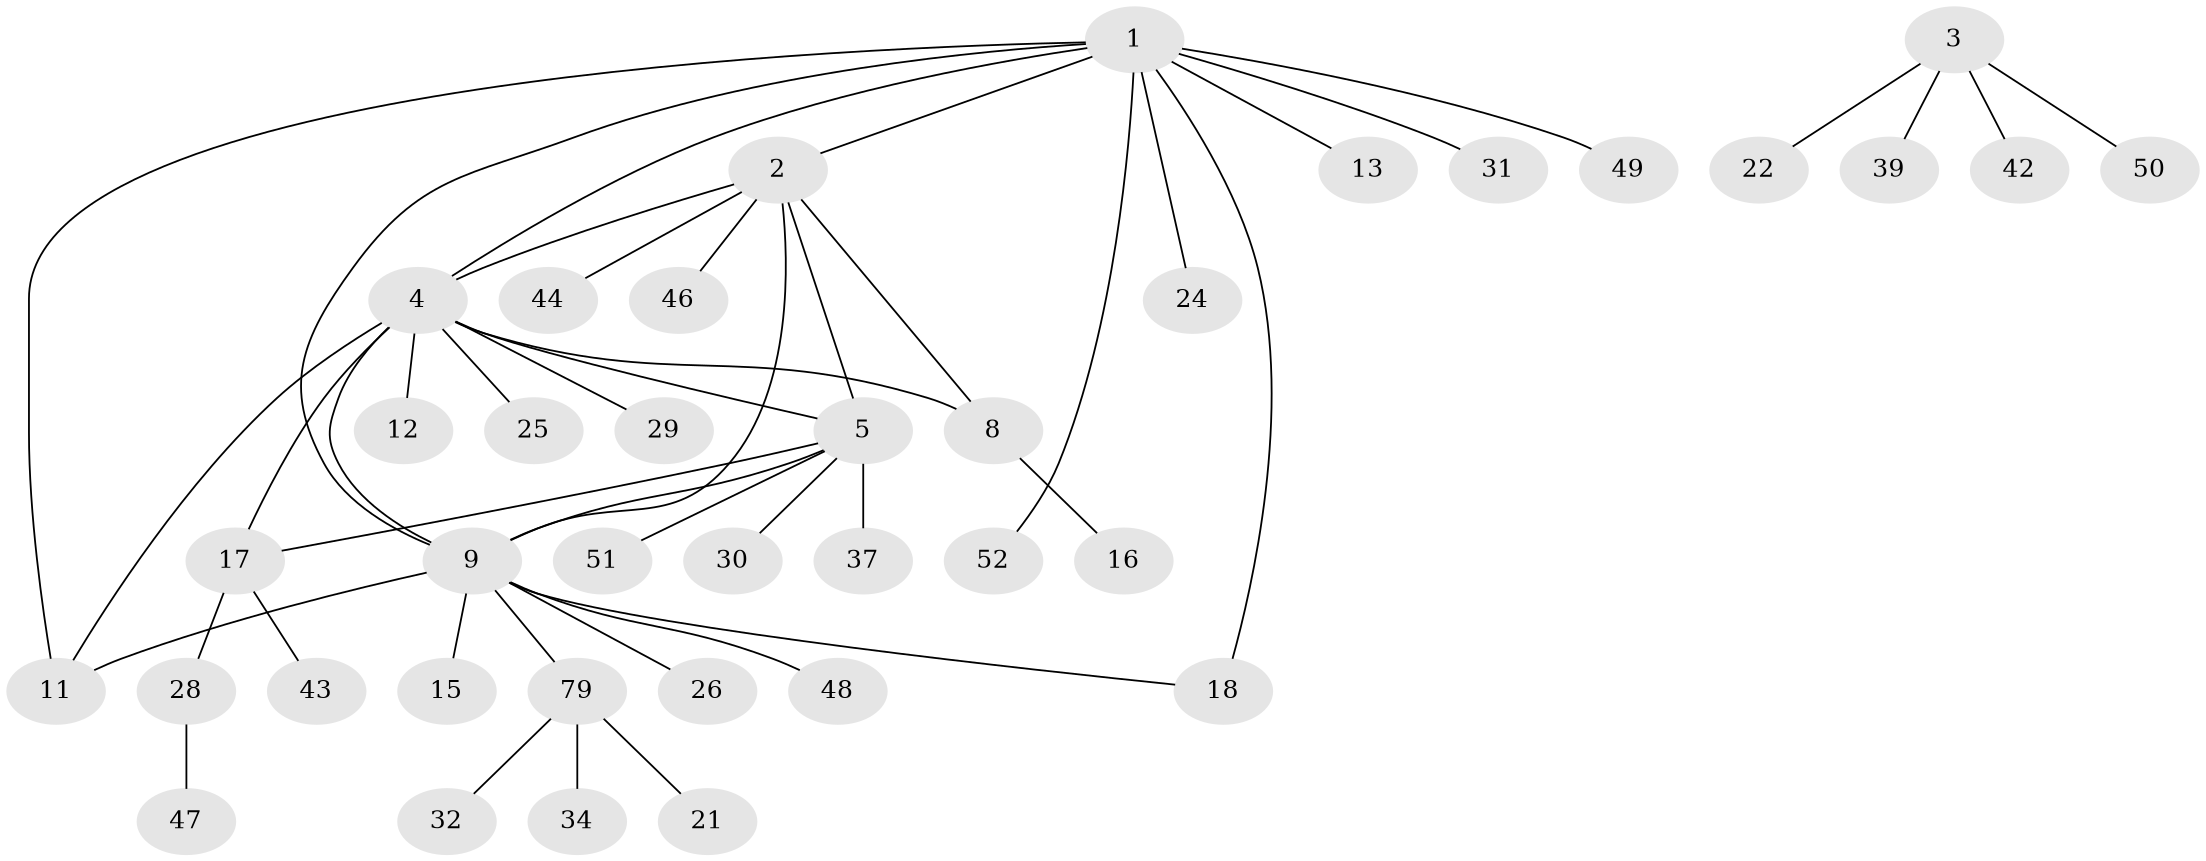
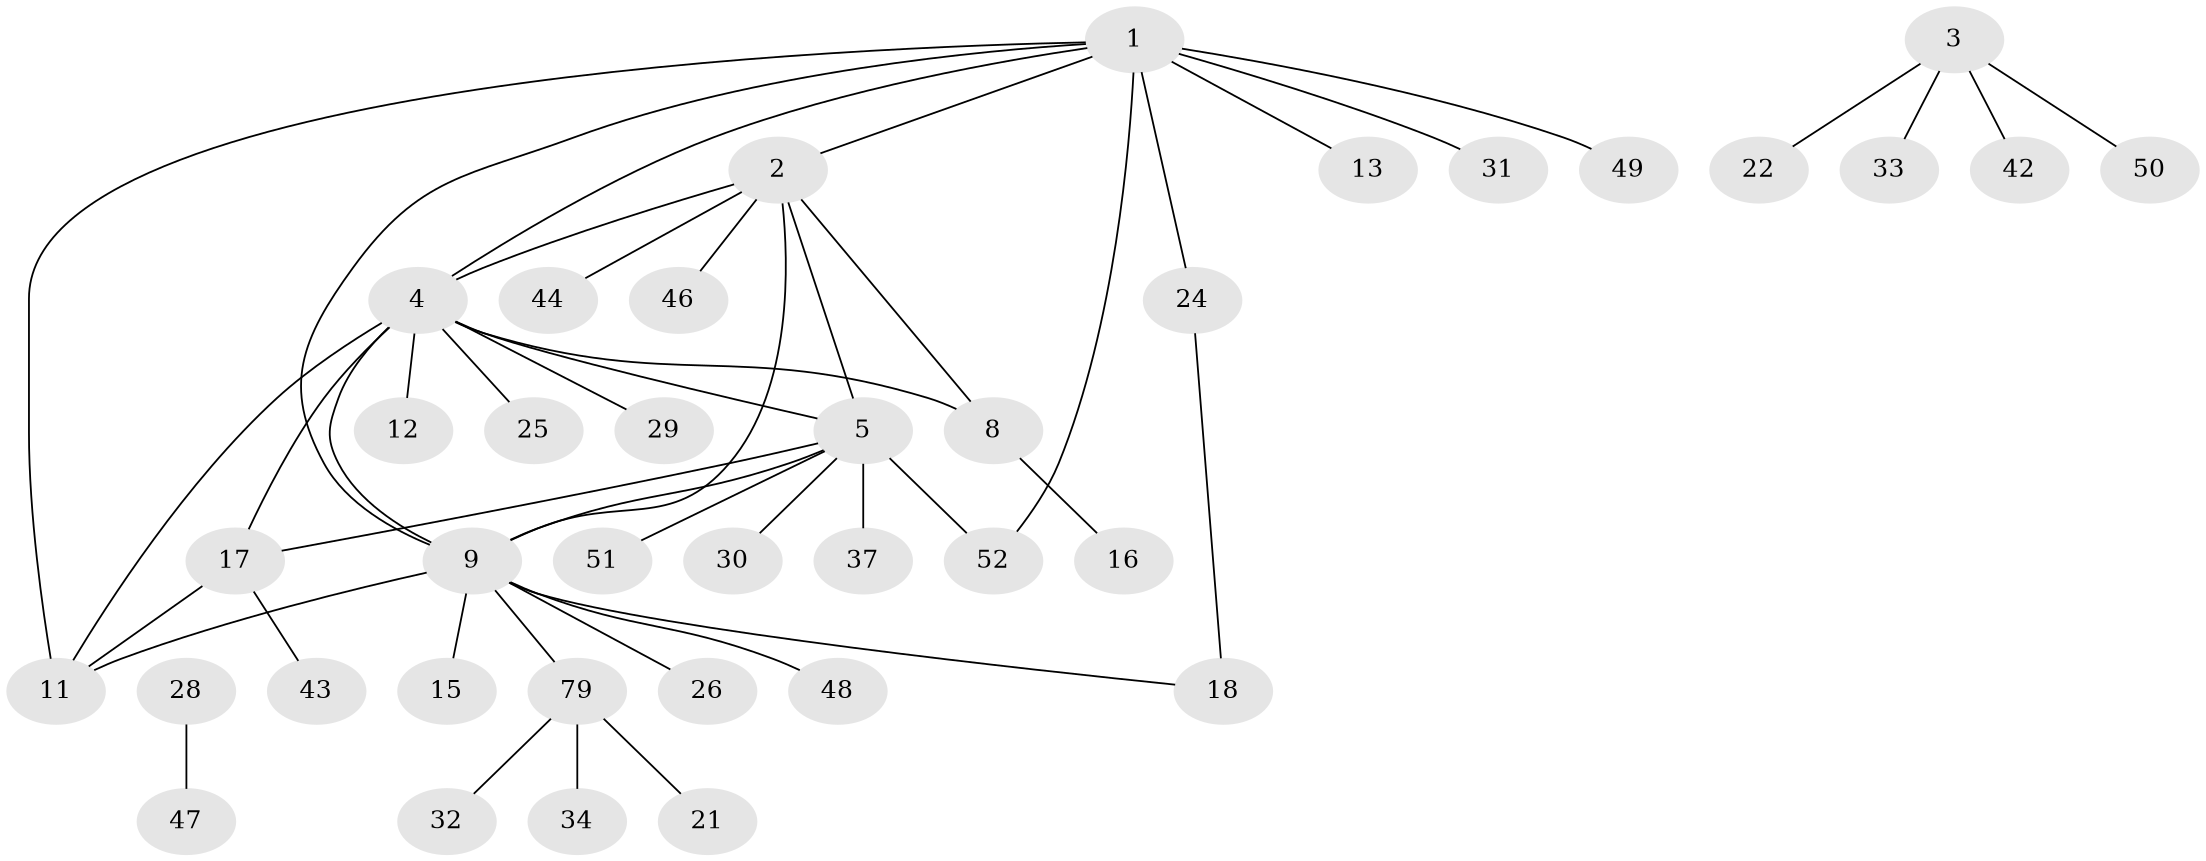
node "39": label "39" -> "33"
edge "1" -- "18": now "24" -- "18"
edge "5" -- "52": added
edge "17" -- "28": now "17" -- "11"
